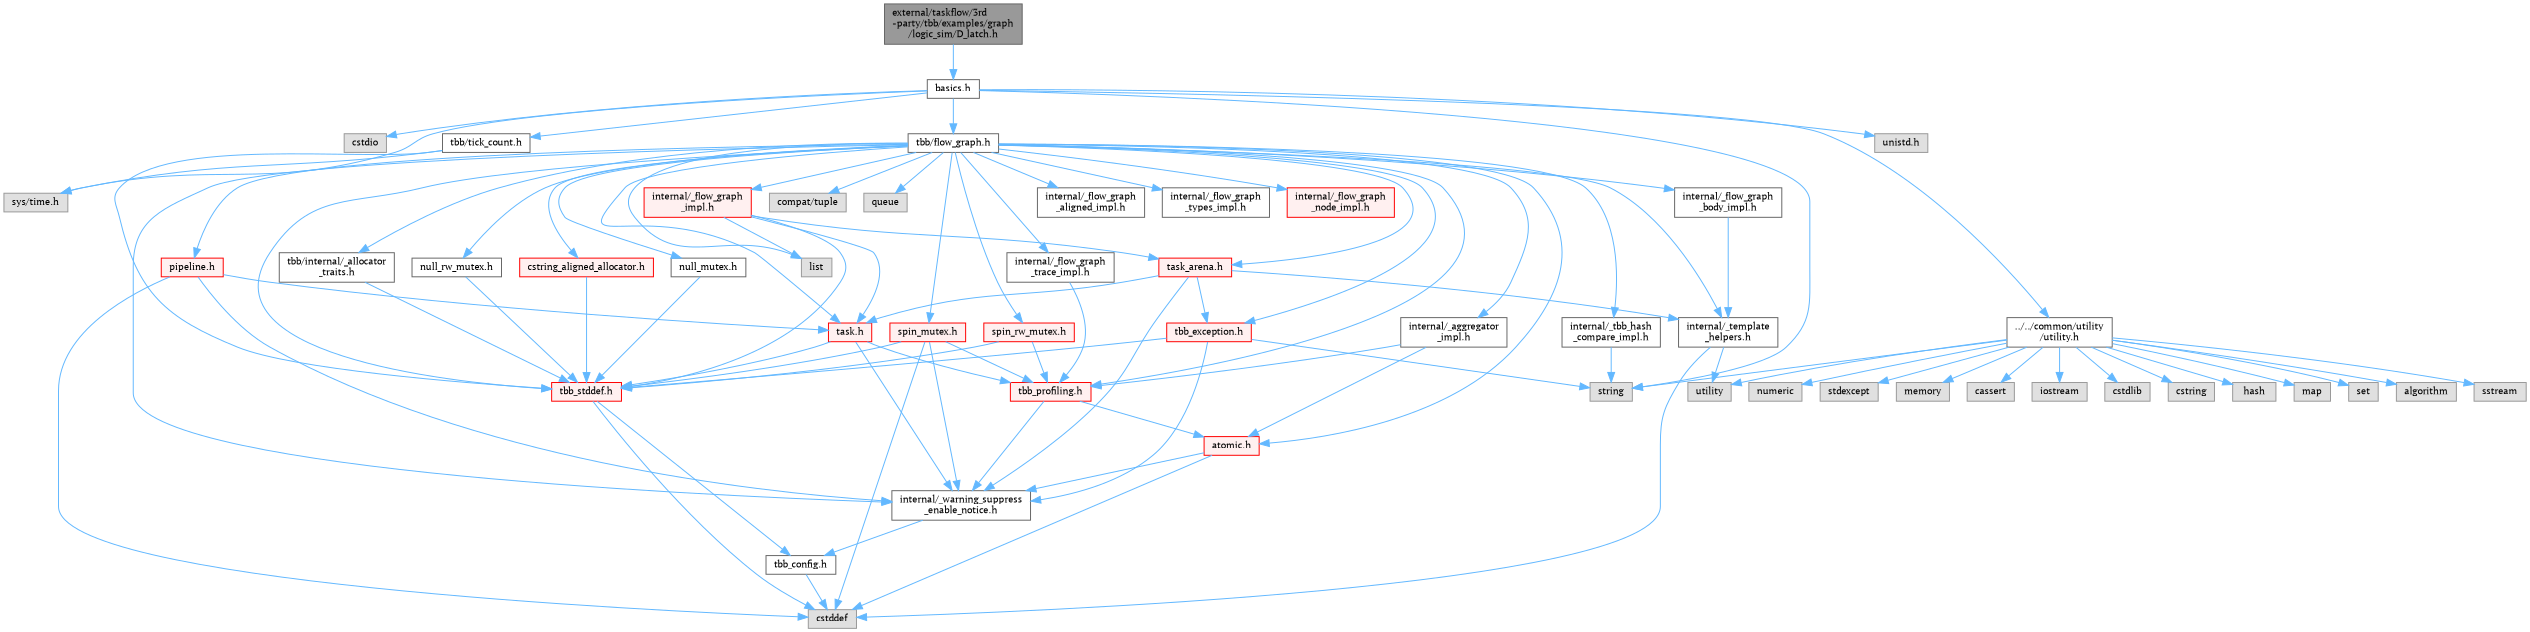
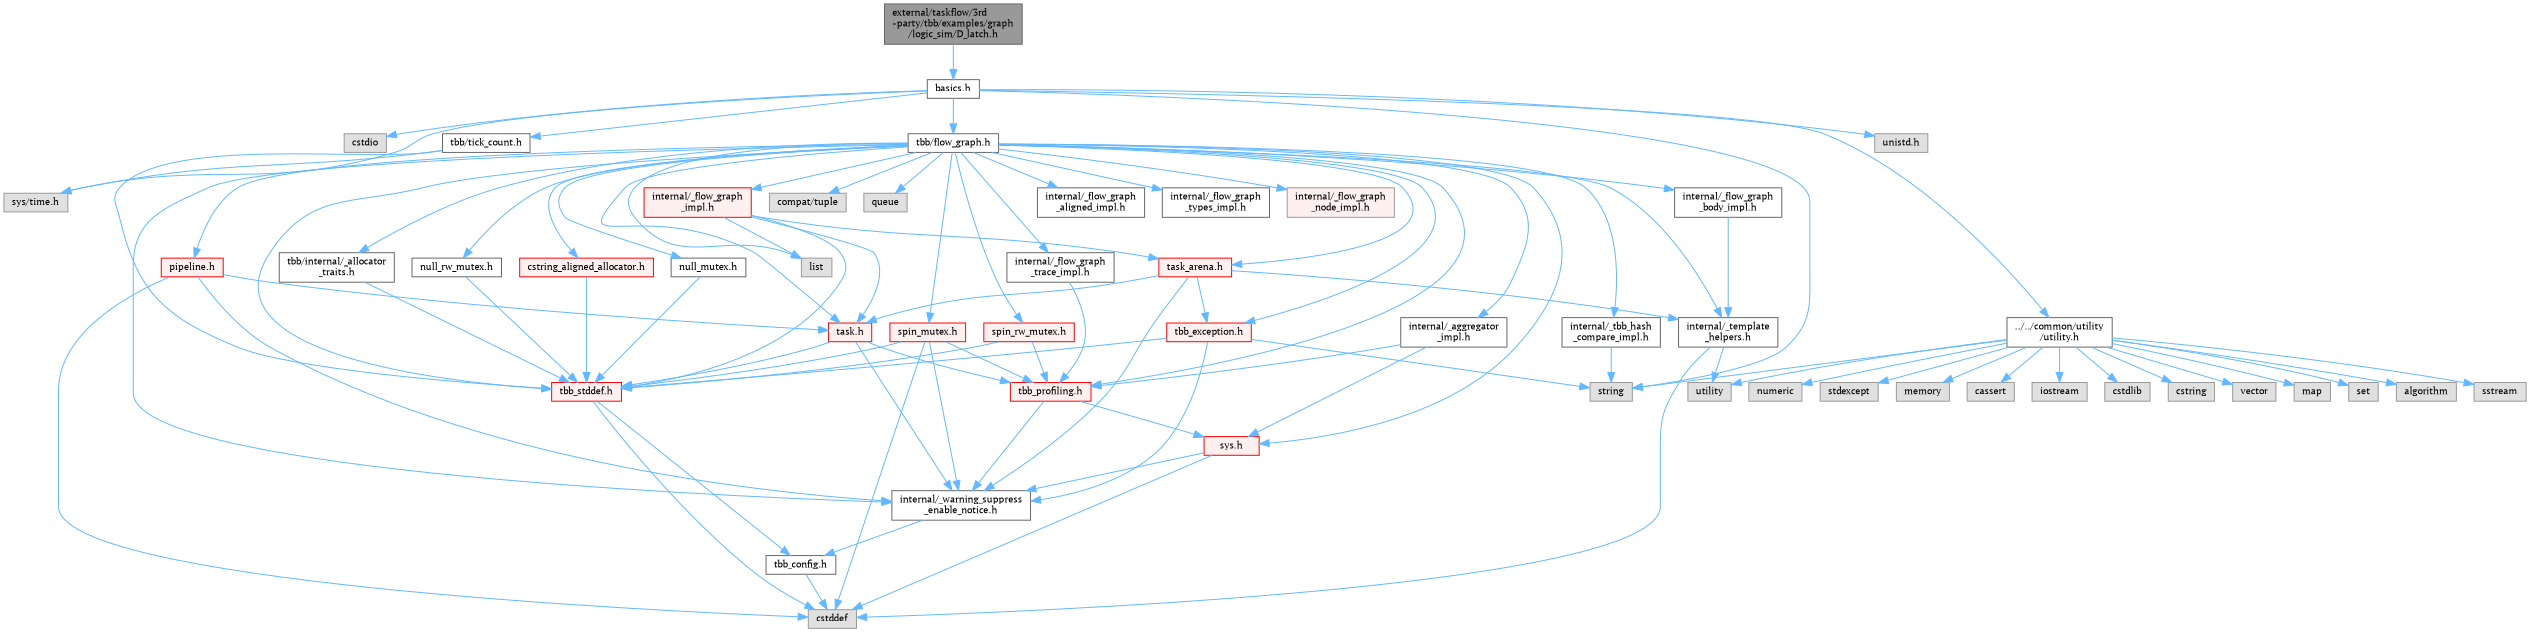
node "internal/_flow_graph _node_impl.h": color red -> grey60
node "hash": label "hash" -> "vector"
node "atomic.h": label "atomic.h" -> "sys.h"
